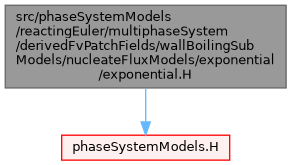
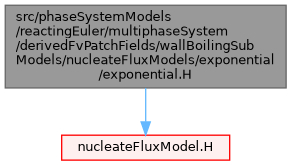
node "phaseSystemModels.H": label "phaseSystemModels.H" -> "nucleateFluxModel.H"
